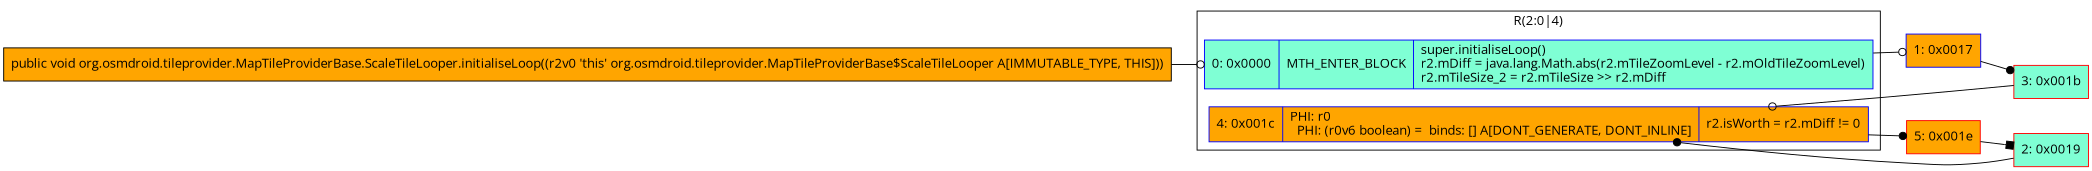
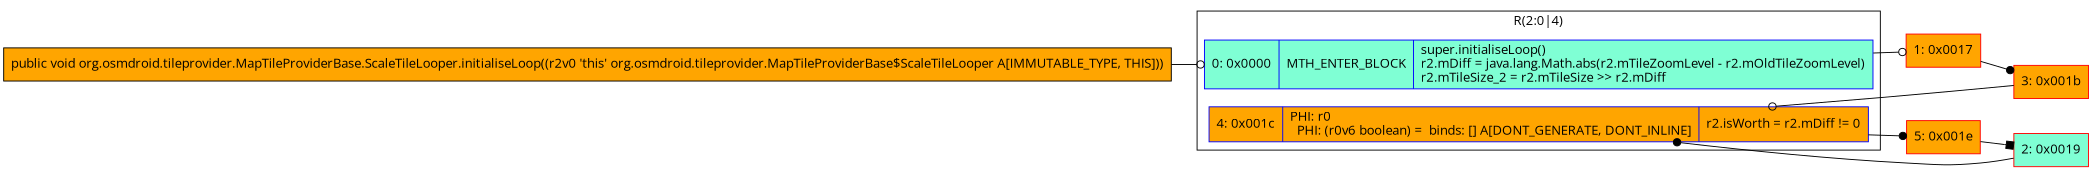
node "1: 0x0017": color blue -> red
node "3: 0x001b": fillcolor aquamarine -> orange
